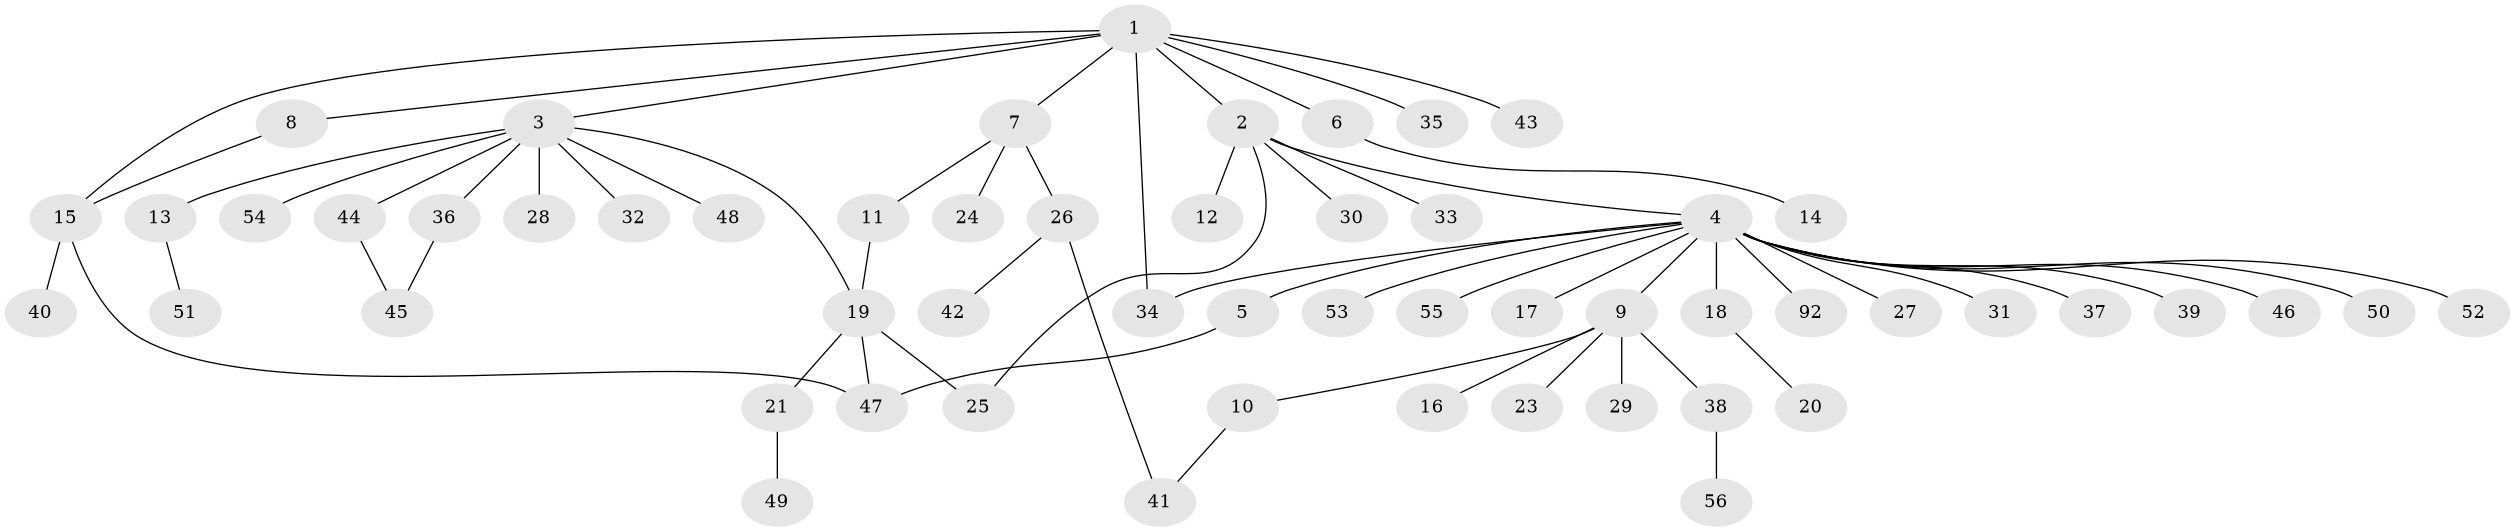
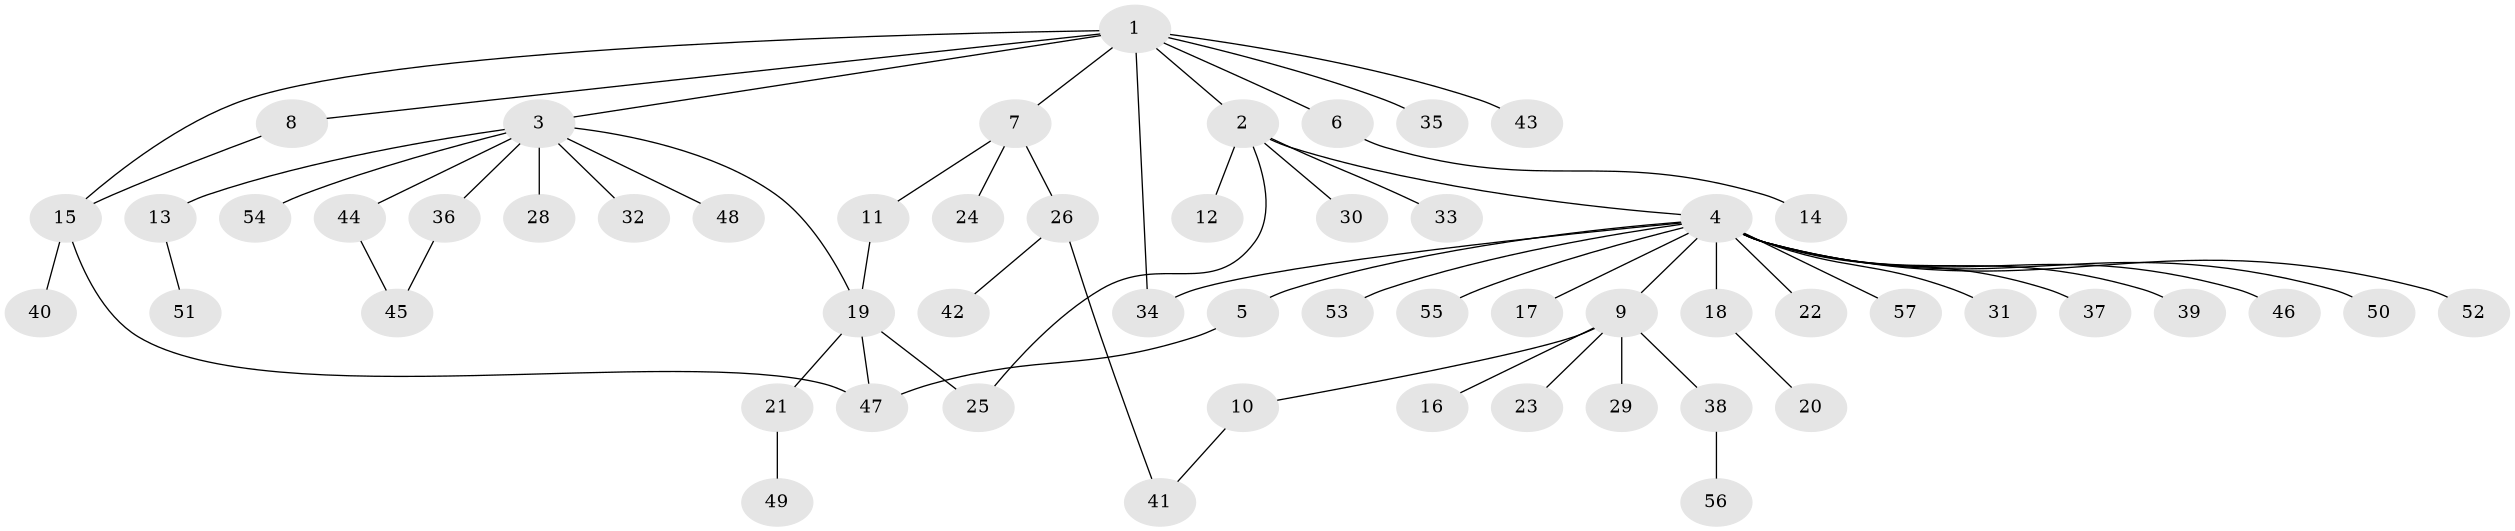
node "92": label "92" -> "22"
node "27": label "27" -> "57"
